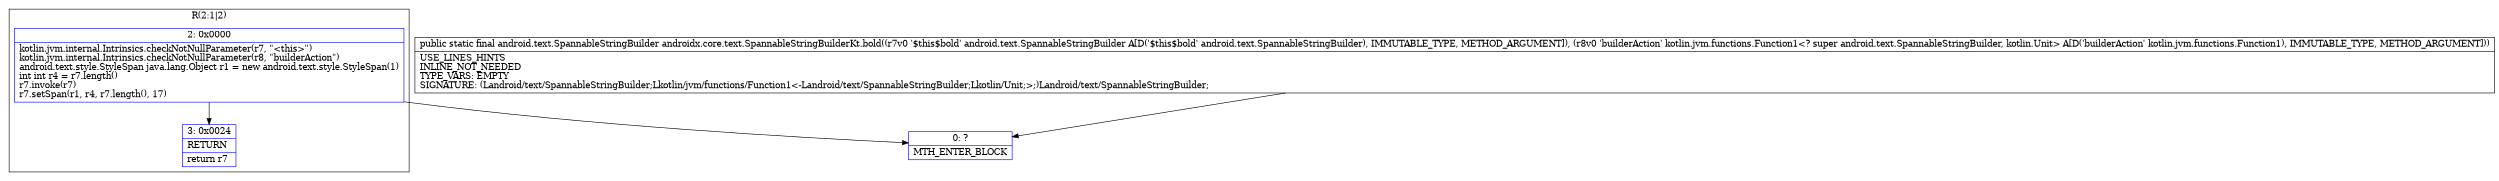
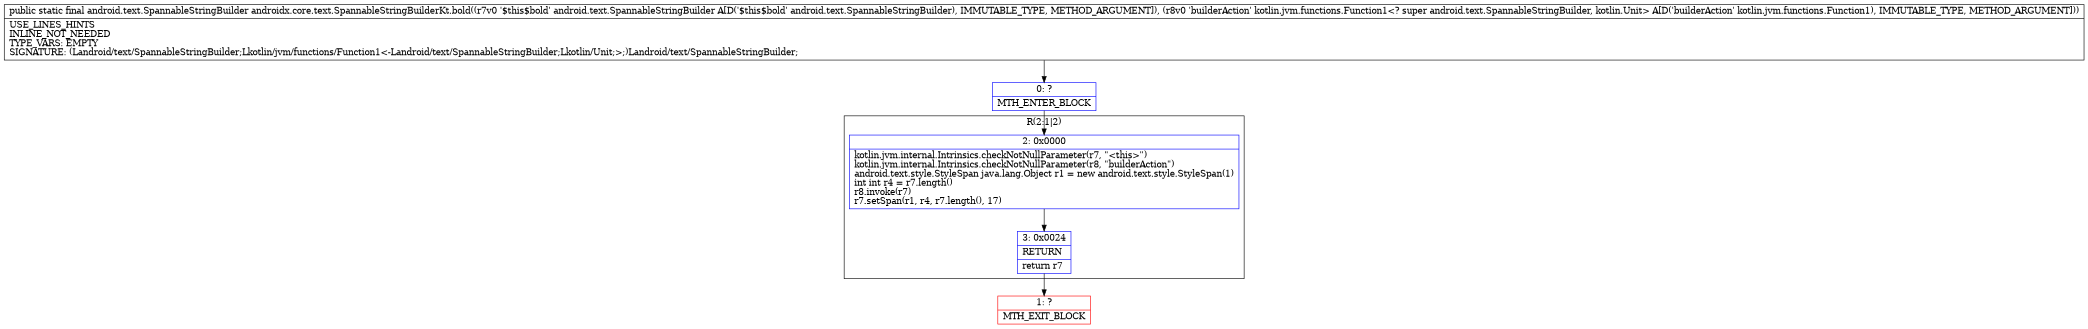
node "2: 0x0000": text "r7.invoke(r7)" -> "r8.invoke(r7)"
edge "2: 0x0000" -> "0: ?": reversed
node "1: ?": added
